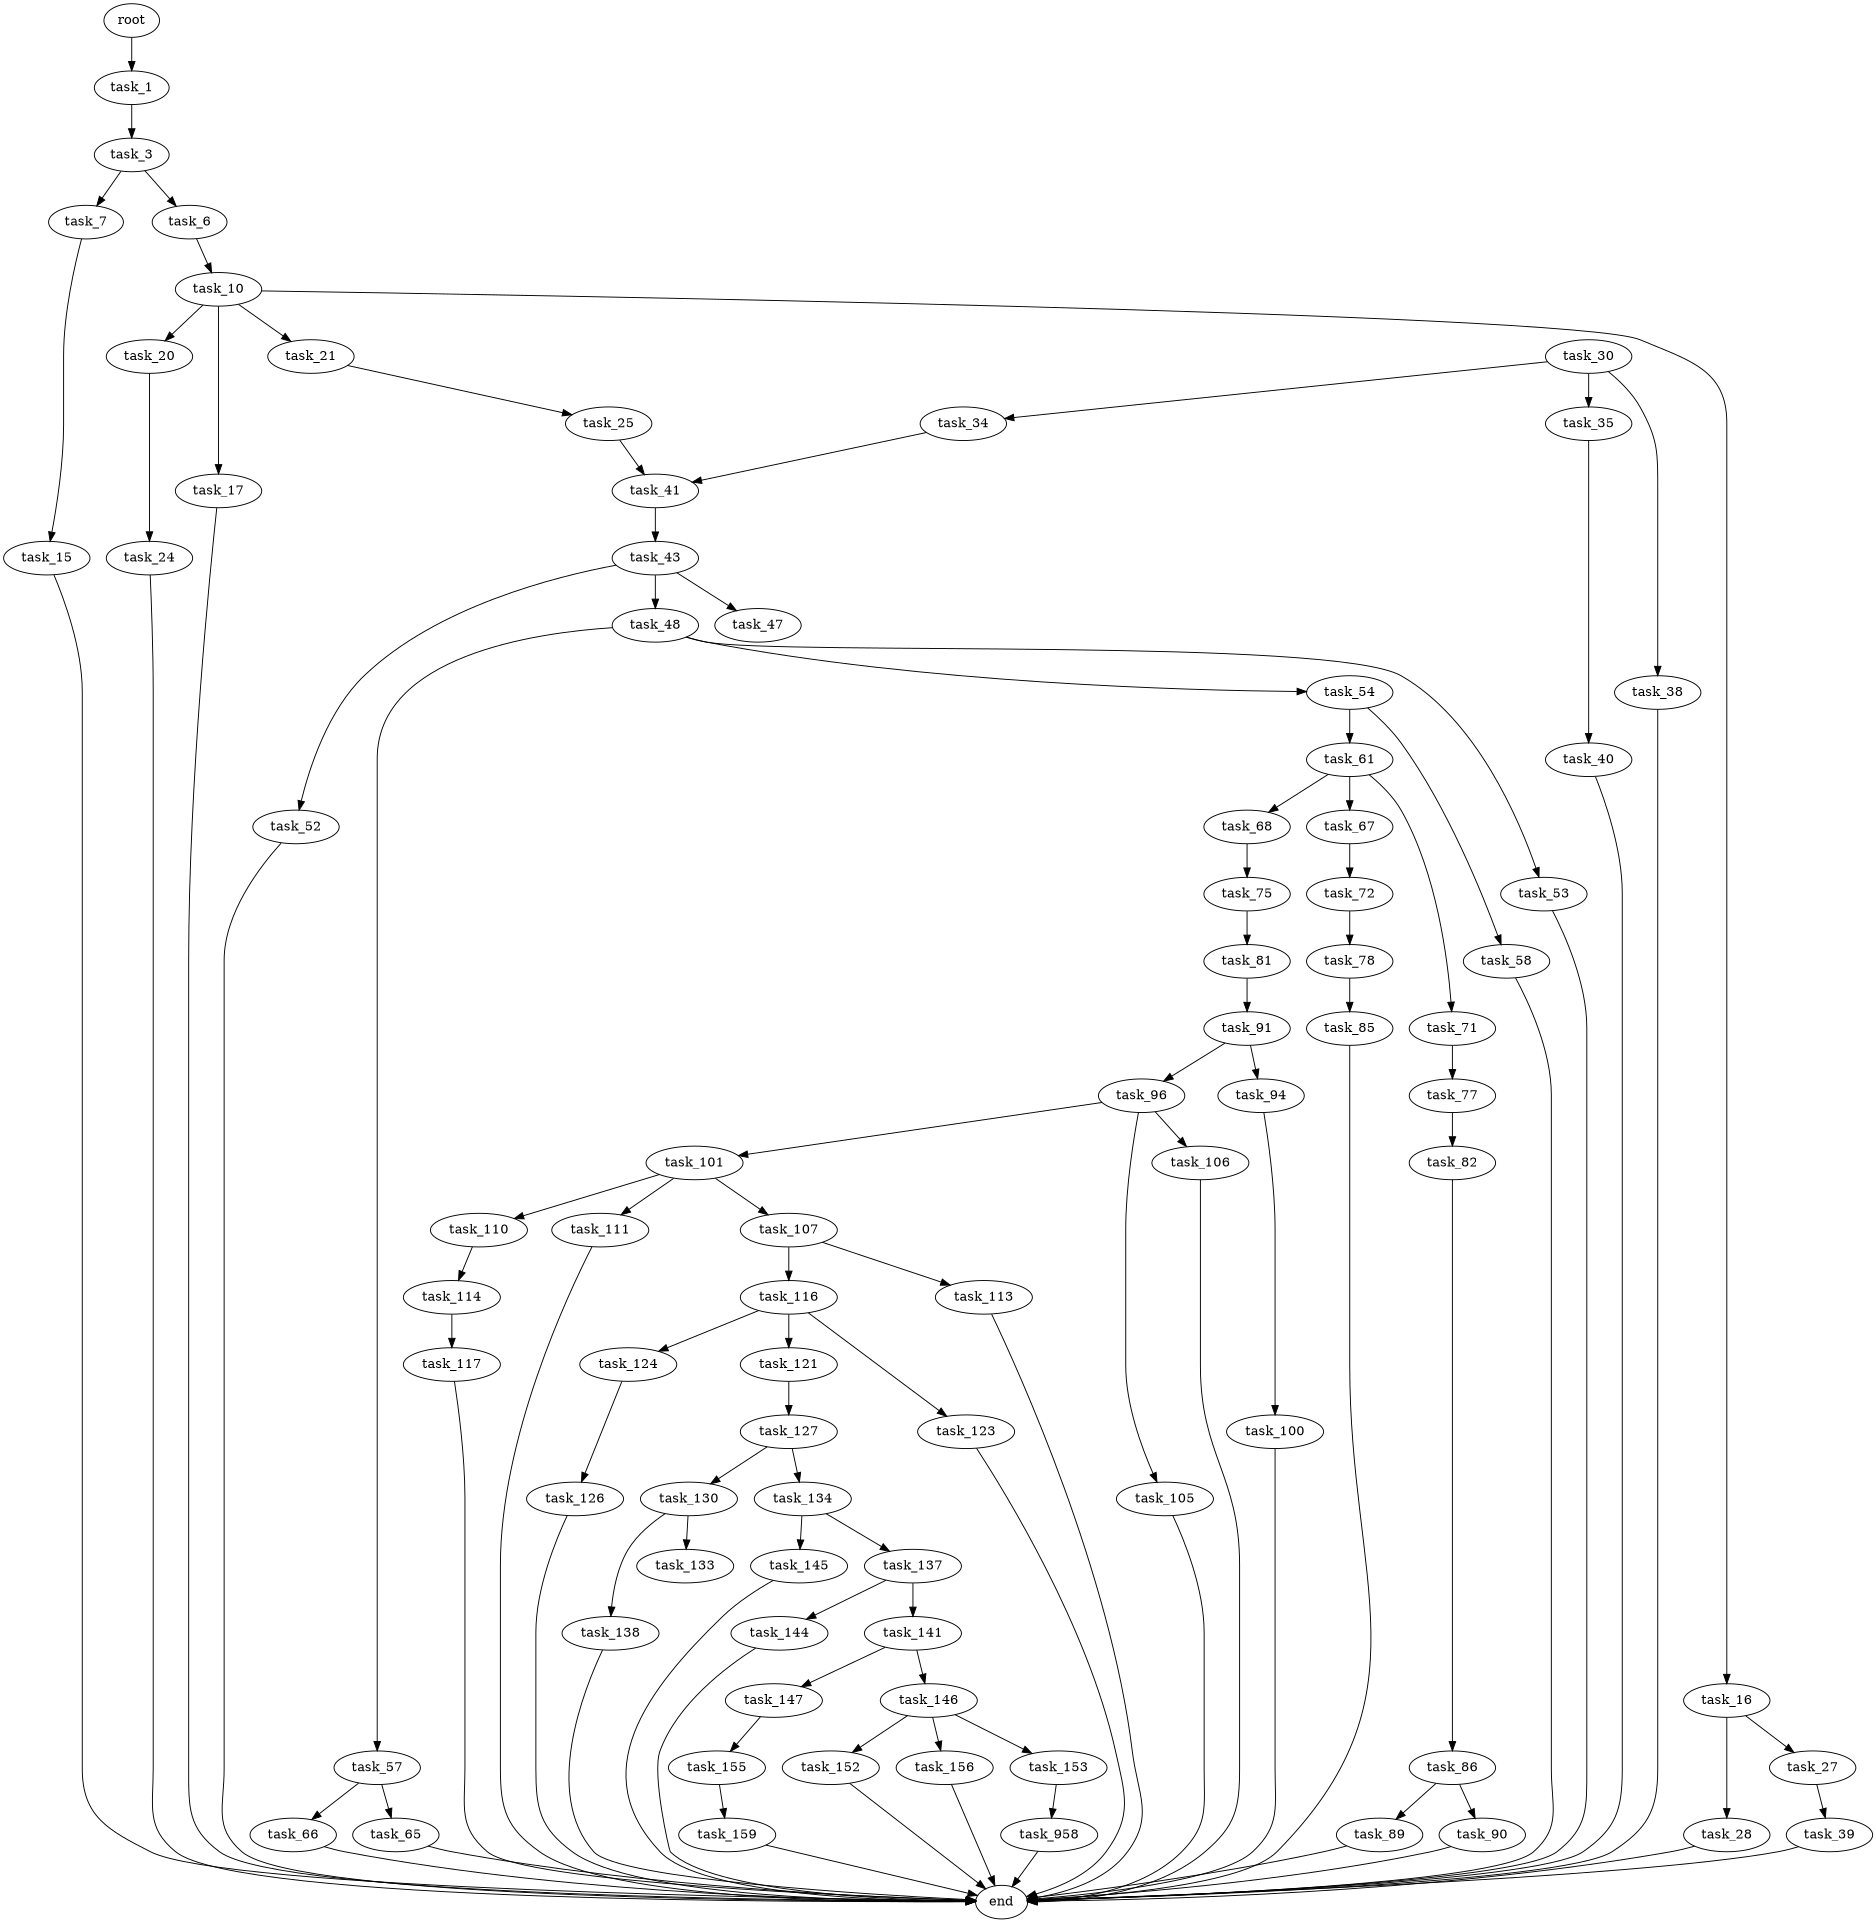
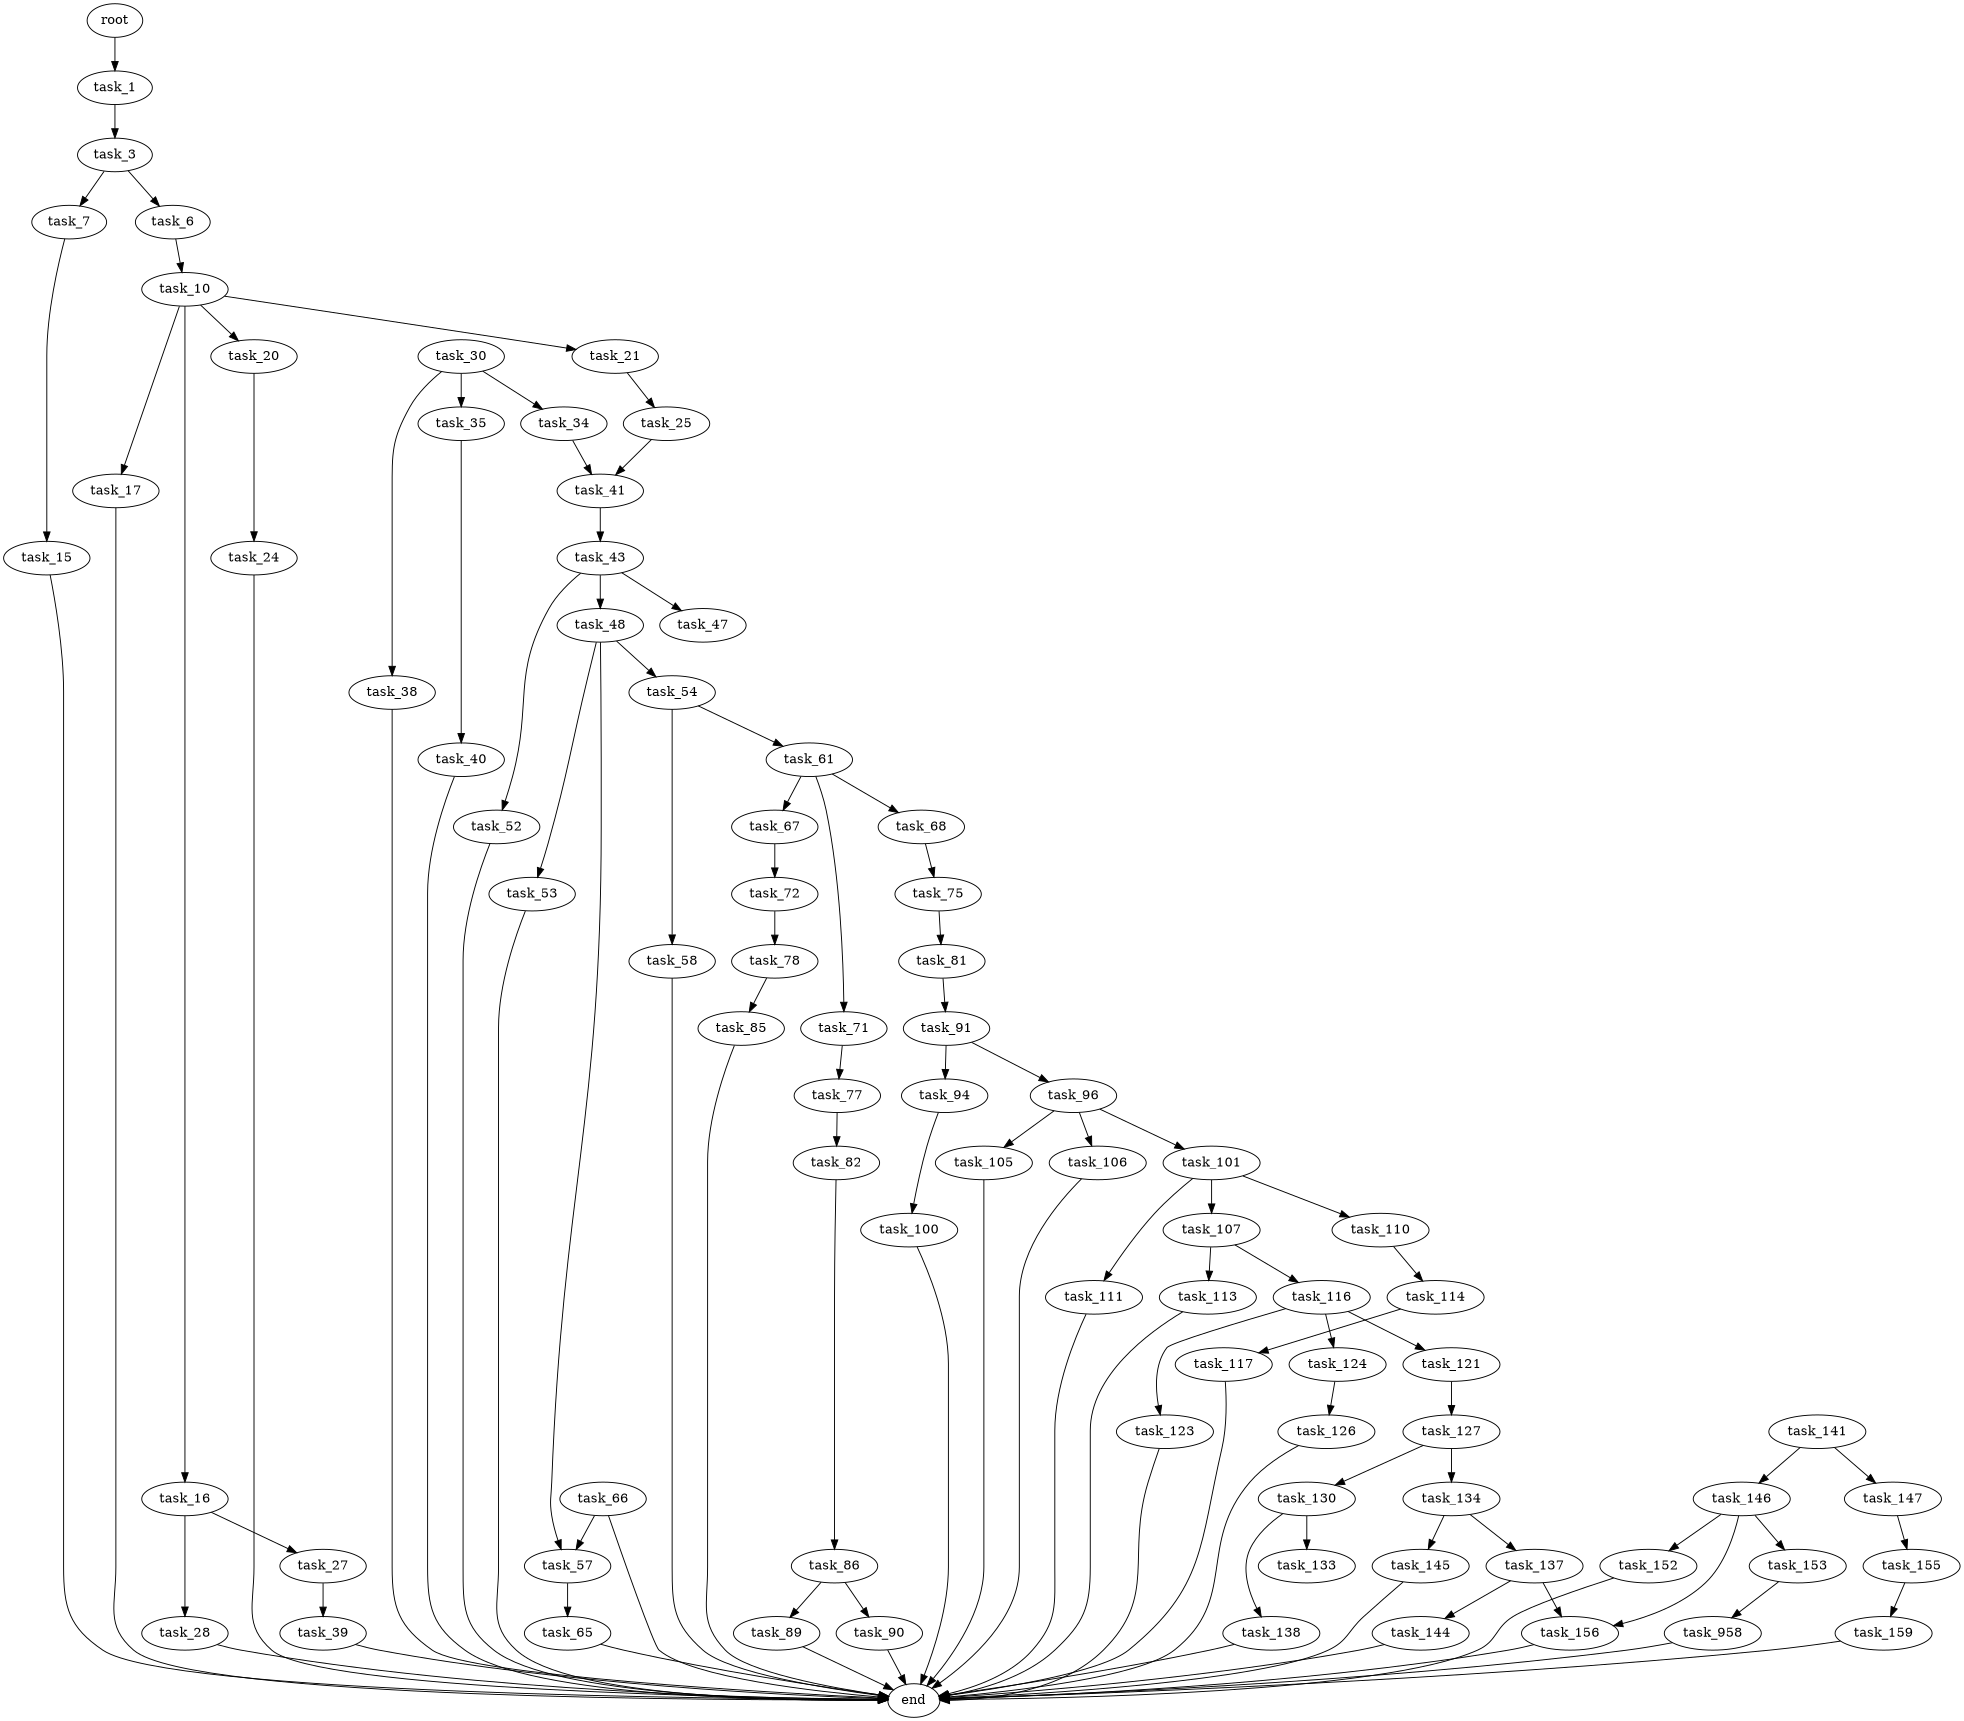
edge "task_137" -> "task_141": now "task_137" -> "task_156"
edge "task_57" -> "task_66": reversed
